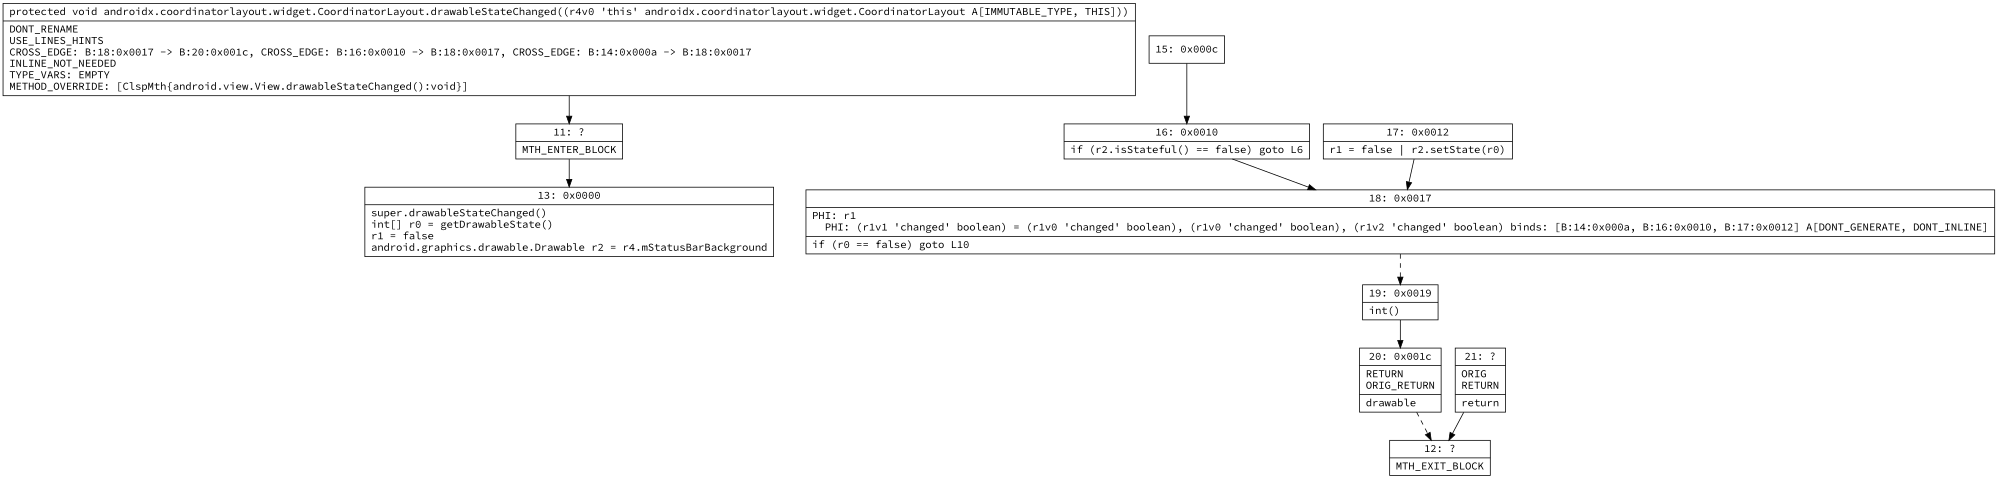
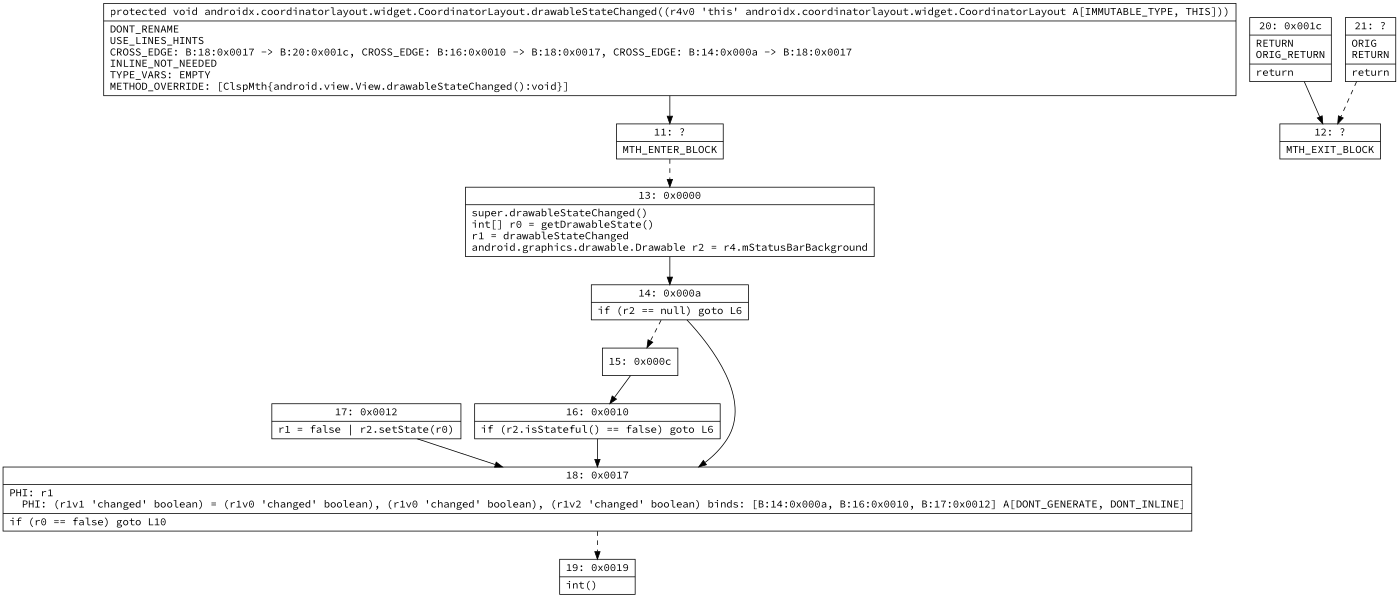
edge "11: ?" -> "13: 0x0000": style solid -> dashed
node "13: 0x0000": text "r1 = false" -> "r1 = drawableStateChanged"
node "14: 0x000a": added
edge "19: 0x0019" -> "20: 0x001c": removed
node "20: 0x001c": text "drawable" -> "return"
edge "20: 0x001c" -> "12: ?": style dashed -> solid
edge "21: ?" -> "12: ?": style solid -> dashed
